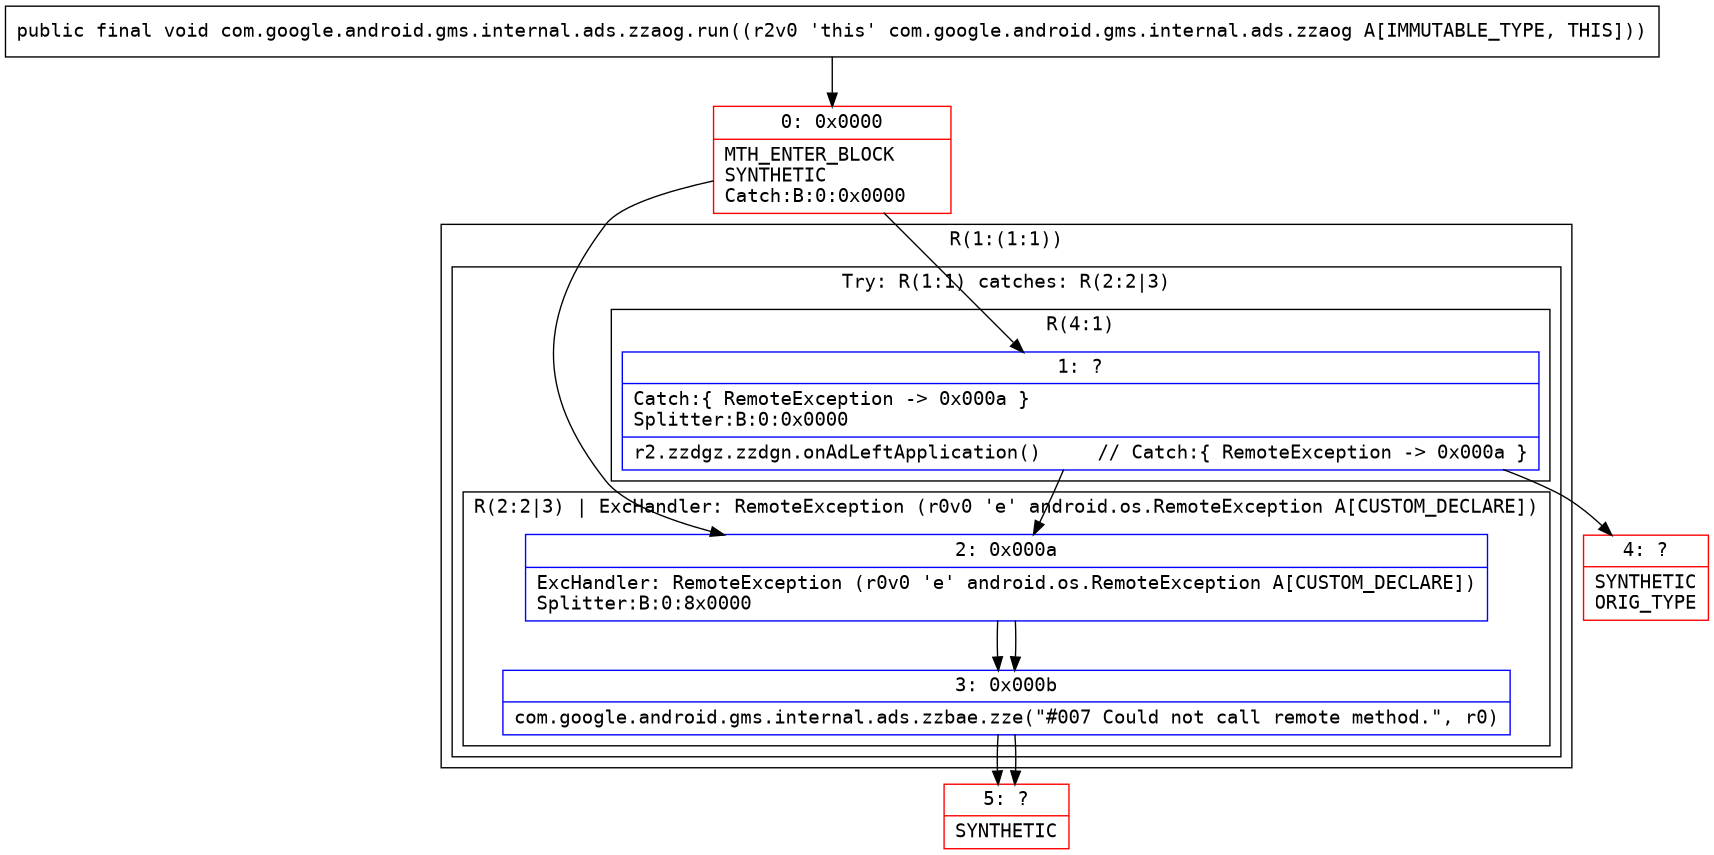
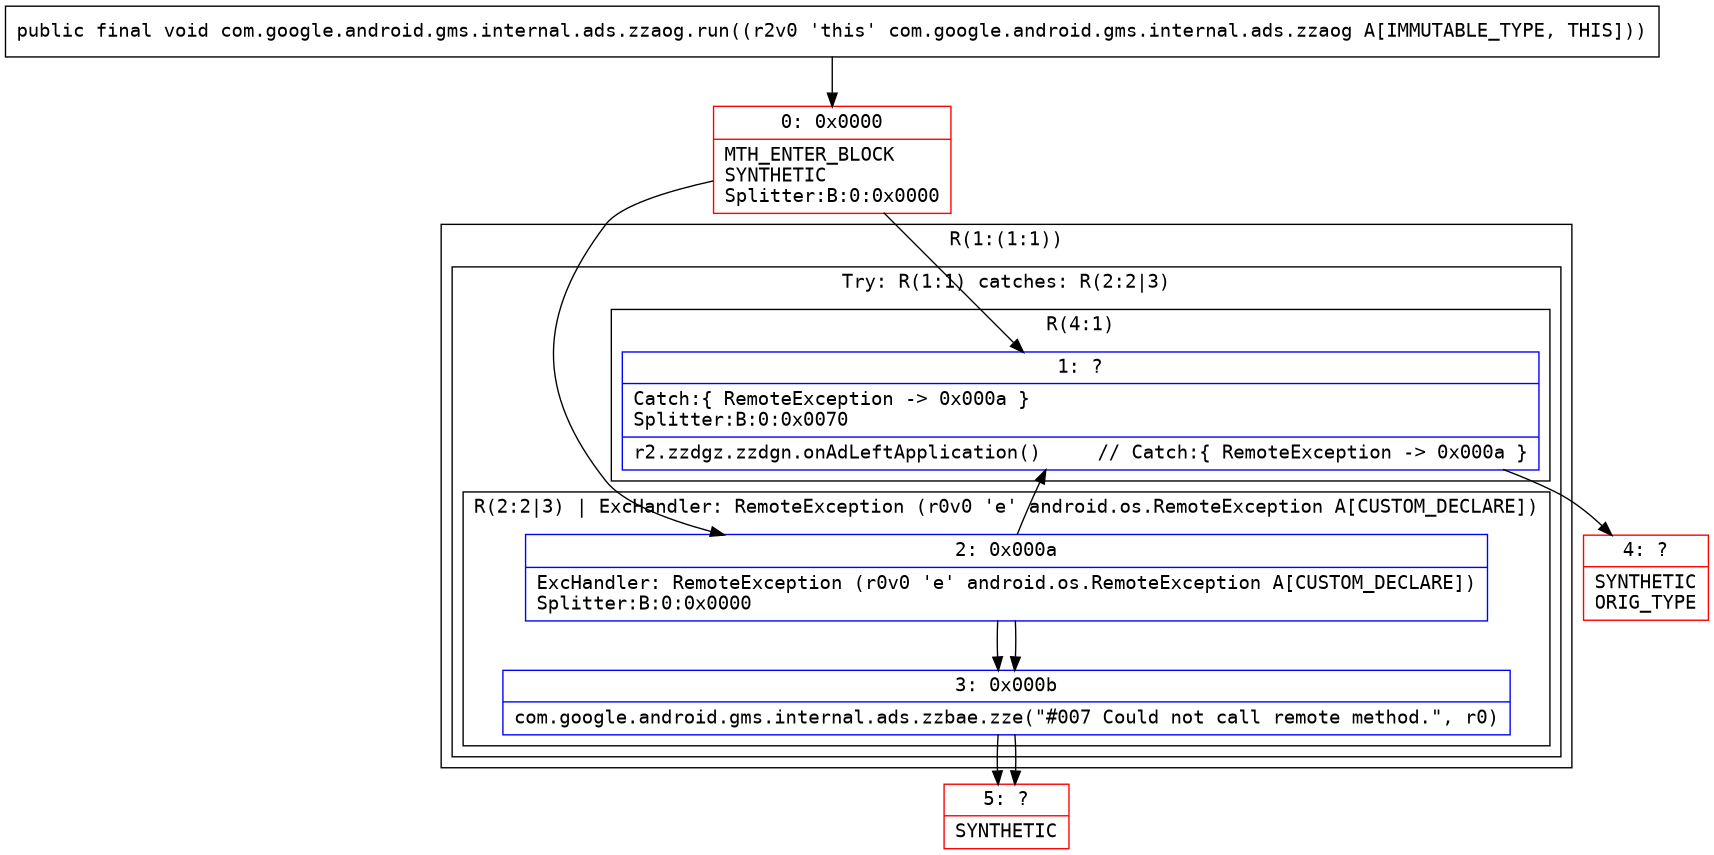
node "0: 0x0000": text "Catch:B:0:0x0000" -> "Splitter:B:0:0x0000"
node "1: ?": text "Splitter:B:0:0x0000" -> "Splitter:B:0:0x0070"
edge "1: ?" -> "2: 0x000a": reversed
node "2: 0x000a": text "Splitter:B:0:8x0000" -> "Splitter:B:0:0x0000"
